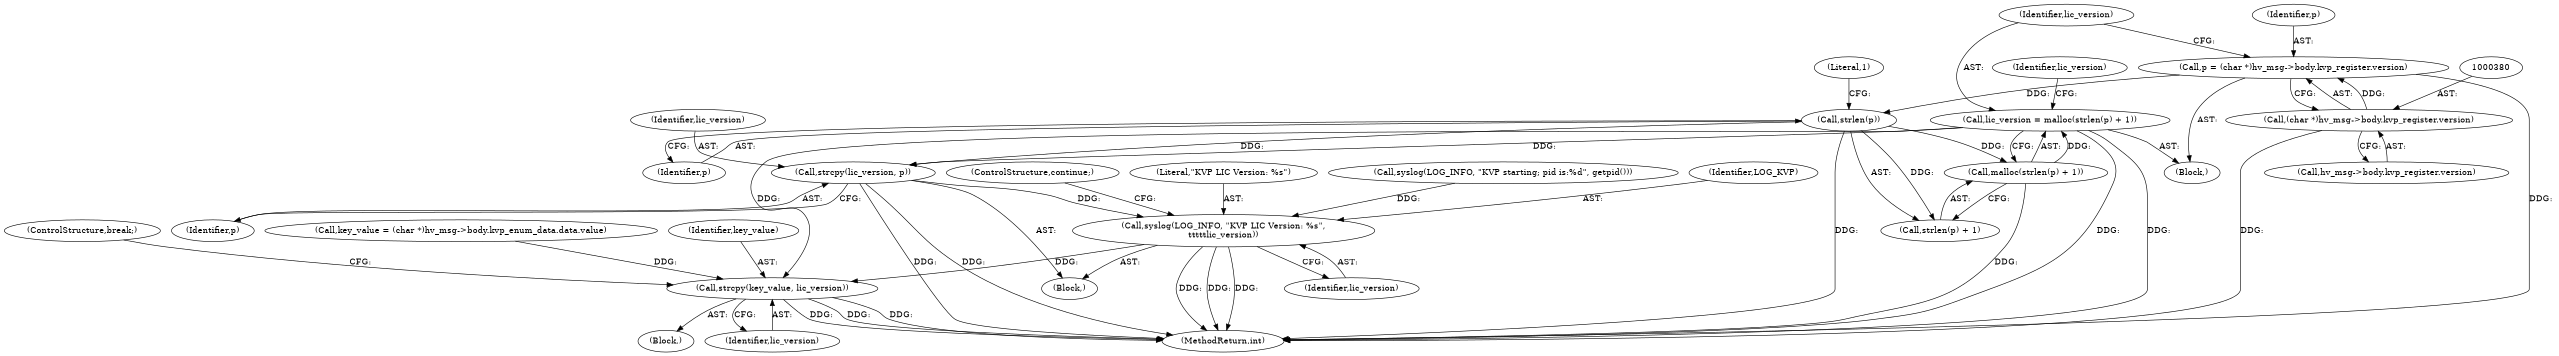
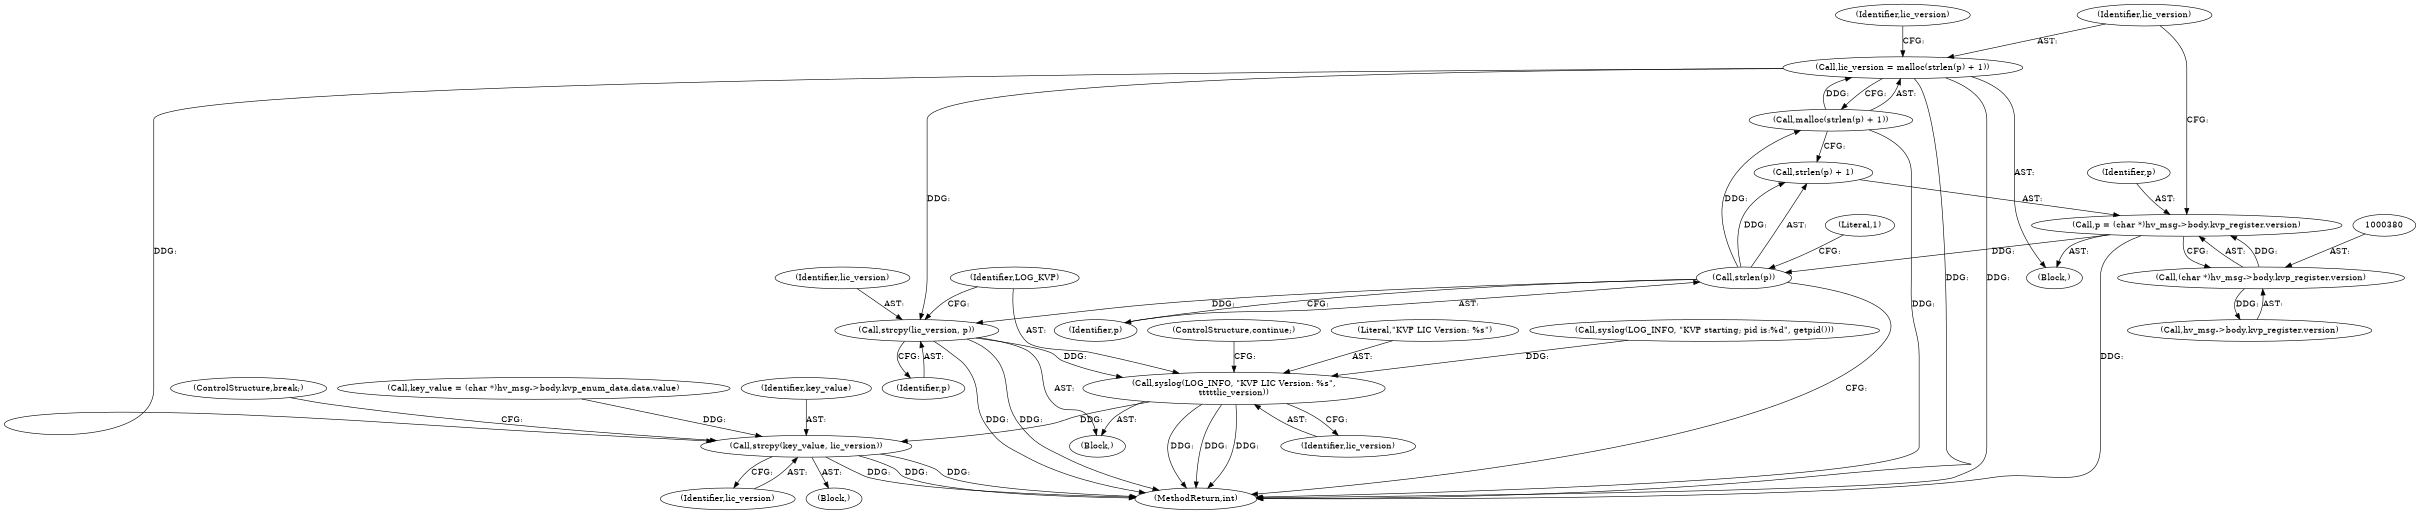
edge "(Call,(char *)hv_msg->body.kvp_register.version)" -> "(Call,hv_msg->body.kvp_register.version)": label "CFG: " -> "DDG: "
edge "(Call,strlen(p) + 1)" -> "(Call,malloc(strlen(p) + 1))": now "(Call,strlen(p) + 1)" -> "(Call,p = (char *)hv_msg->body.kvp_register.version)"
edge "(Call,strlen(p))" -> "(MethodReturn,int)": label "DDG: " -> "CFG: "
edge "(Identifier,LOG_KVP)" -> "(Call,strcpy(lic_version, p))": added, label "CFG:"
edge "(Call,(char *)hv_msg->body.kvp_register.version)" -> "(MethodReturn,int)": removed, label "DDG:"
